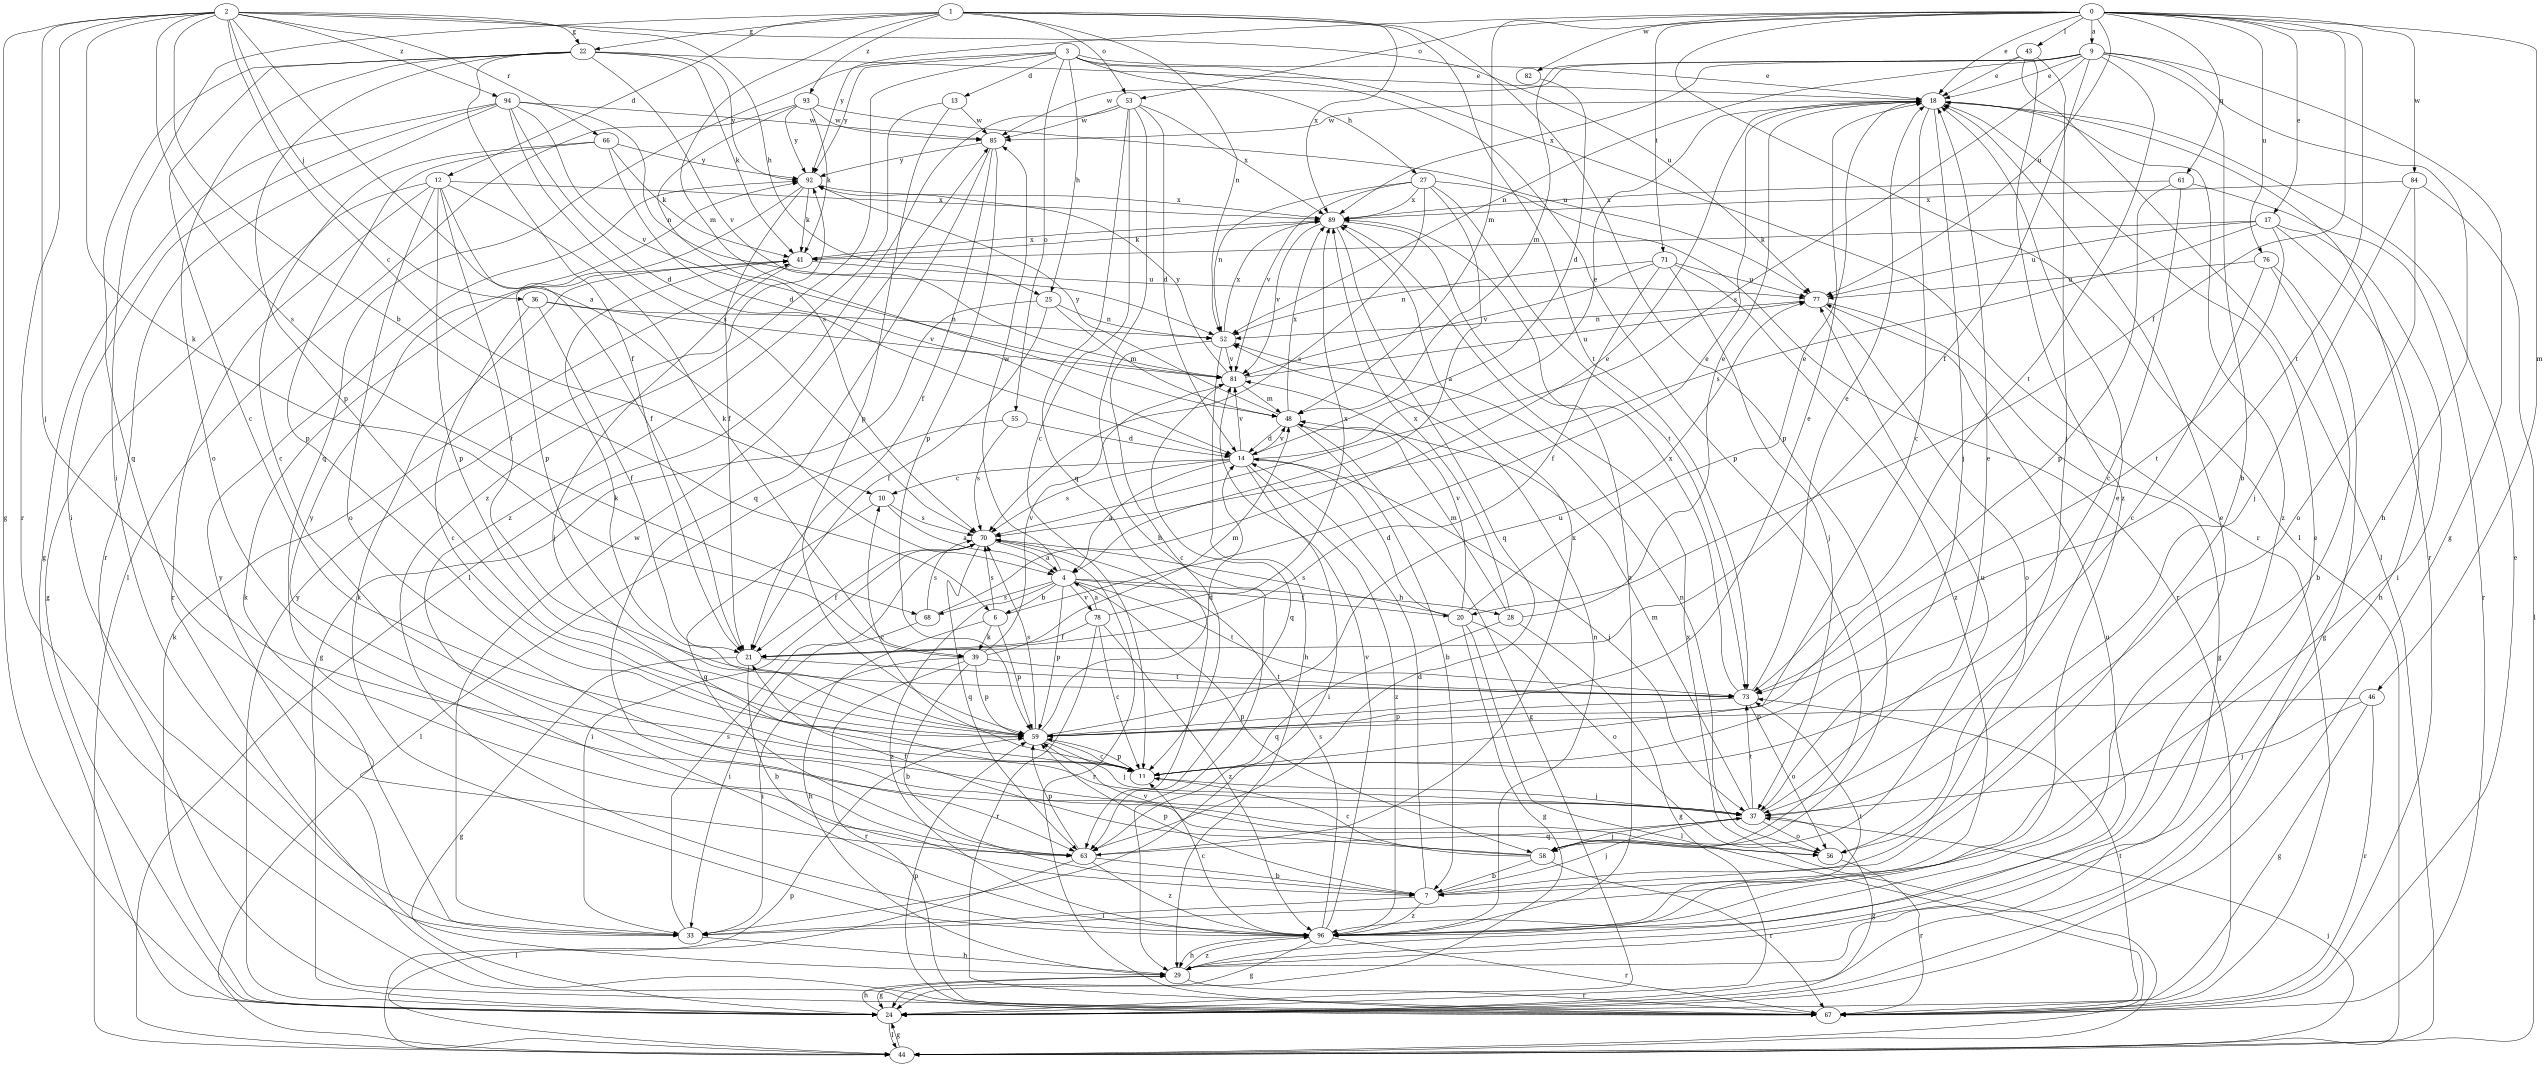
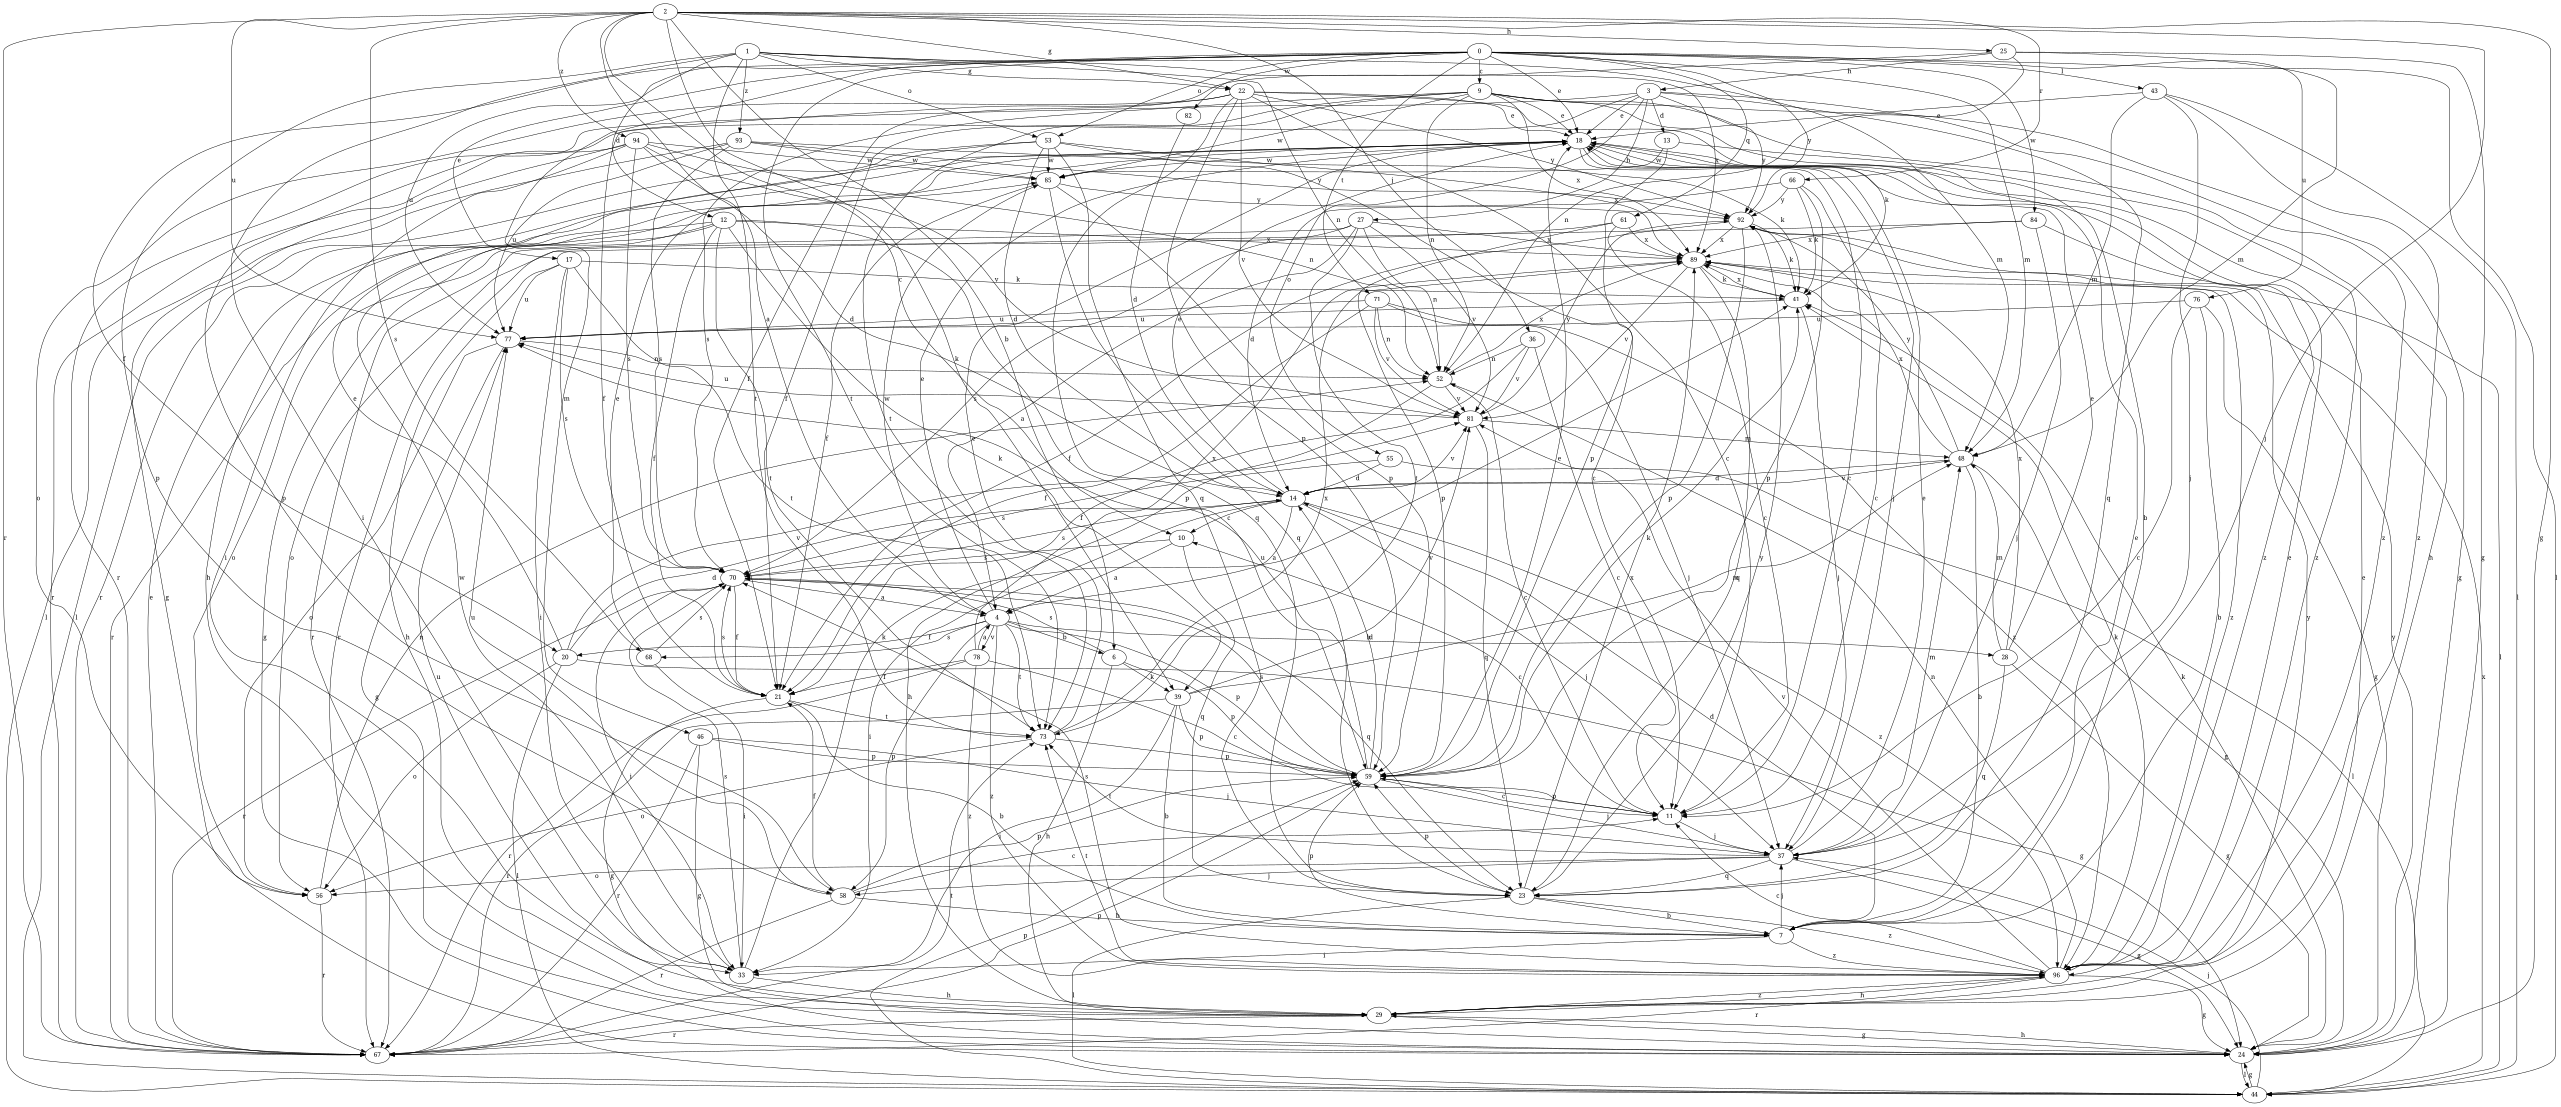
edge "0" -> "9": label "a" -> "c"
edge "3" -> "25": reversed
edge "6" -> "18": now "4" -> "18"
edge "20" -> "70": now "21" -> "70"
edge "39" -> "73": removed, label "t"
edge "58" -> "59": label "v" -> "p"
node "63": label "63" -> "23"
